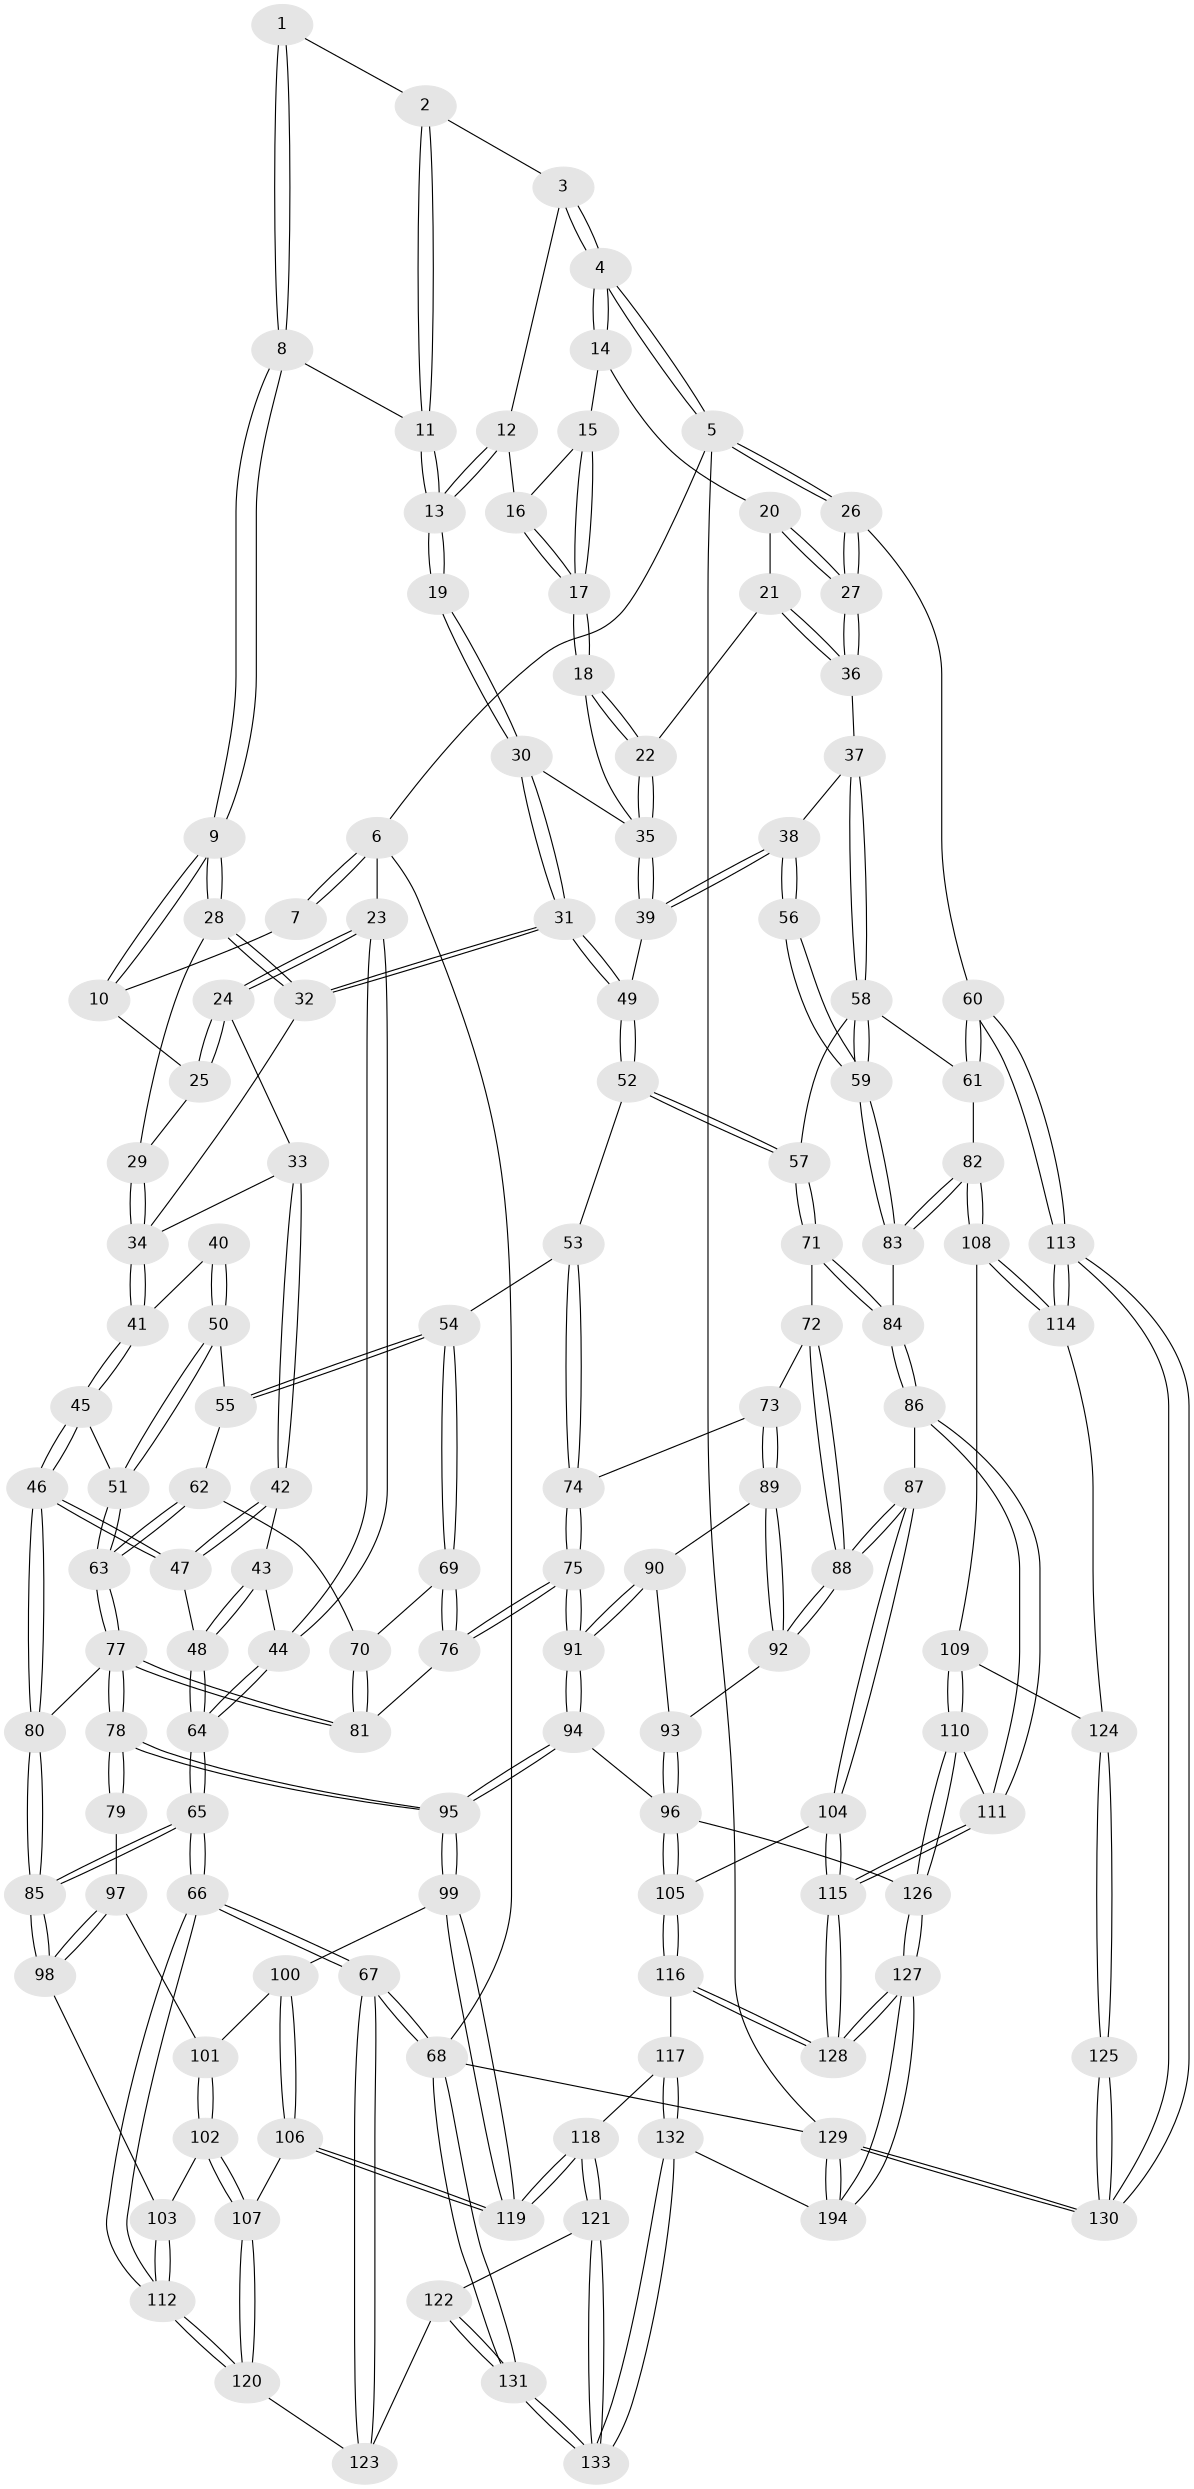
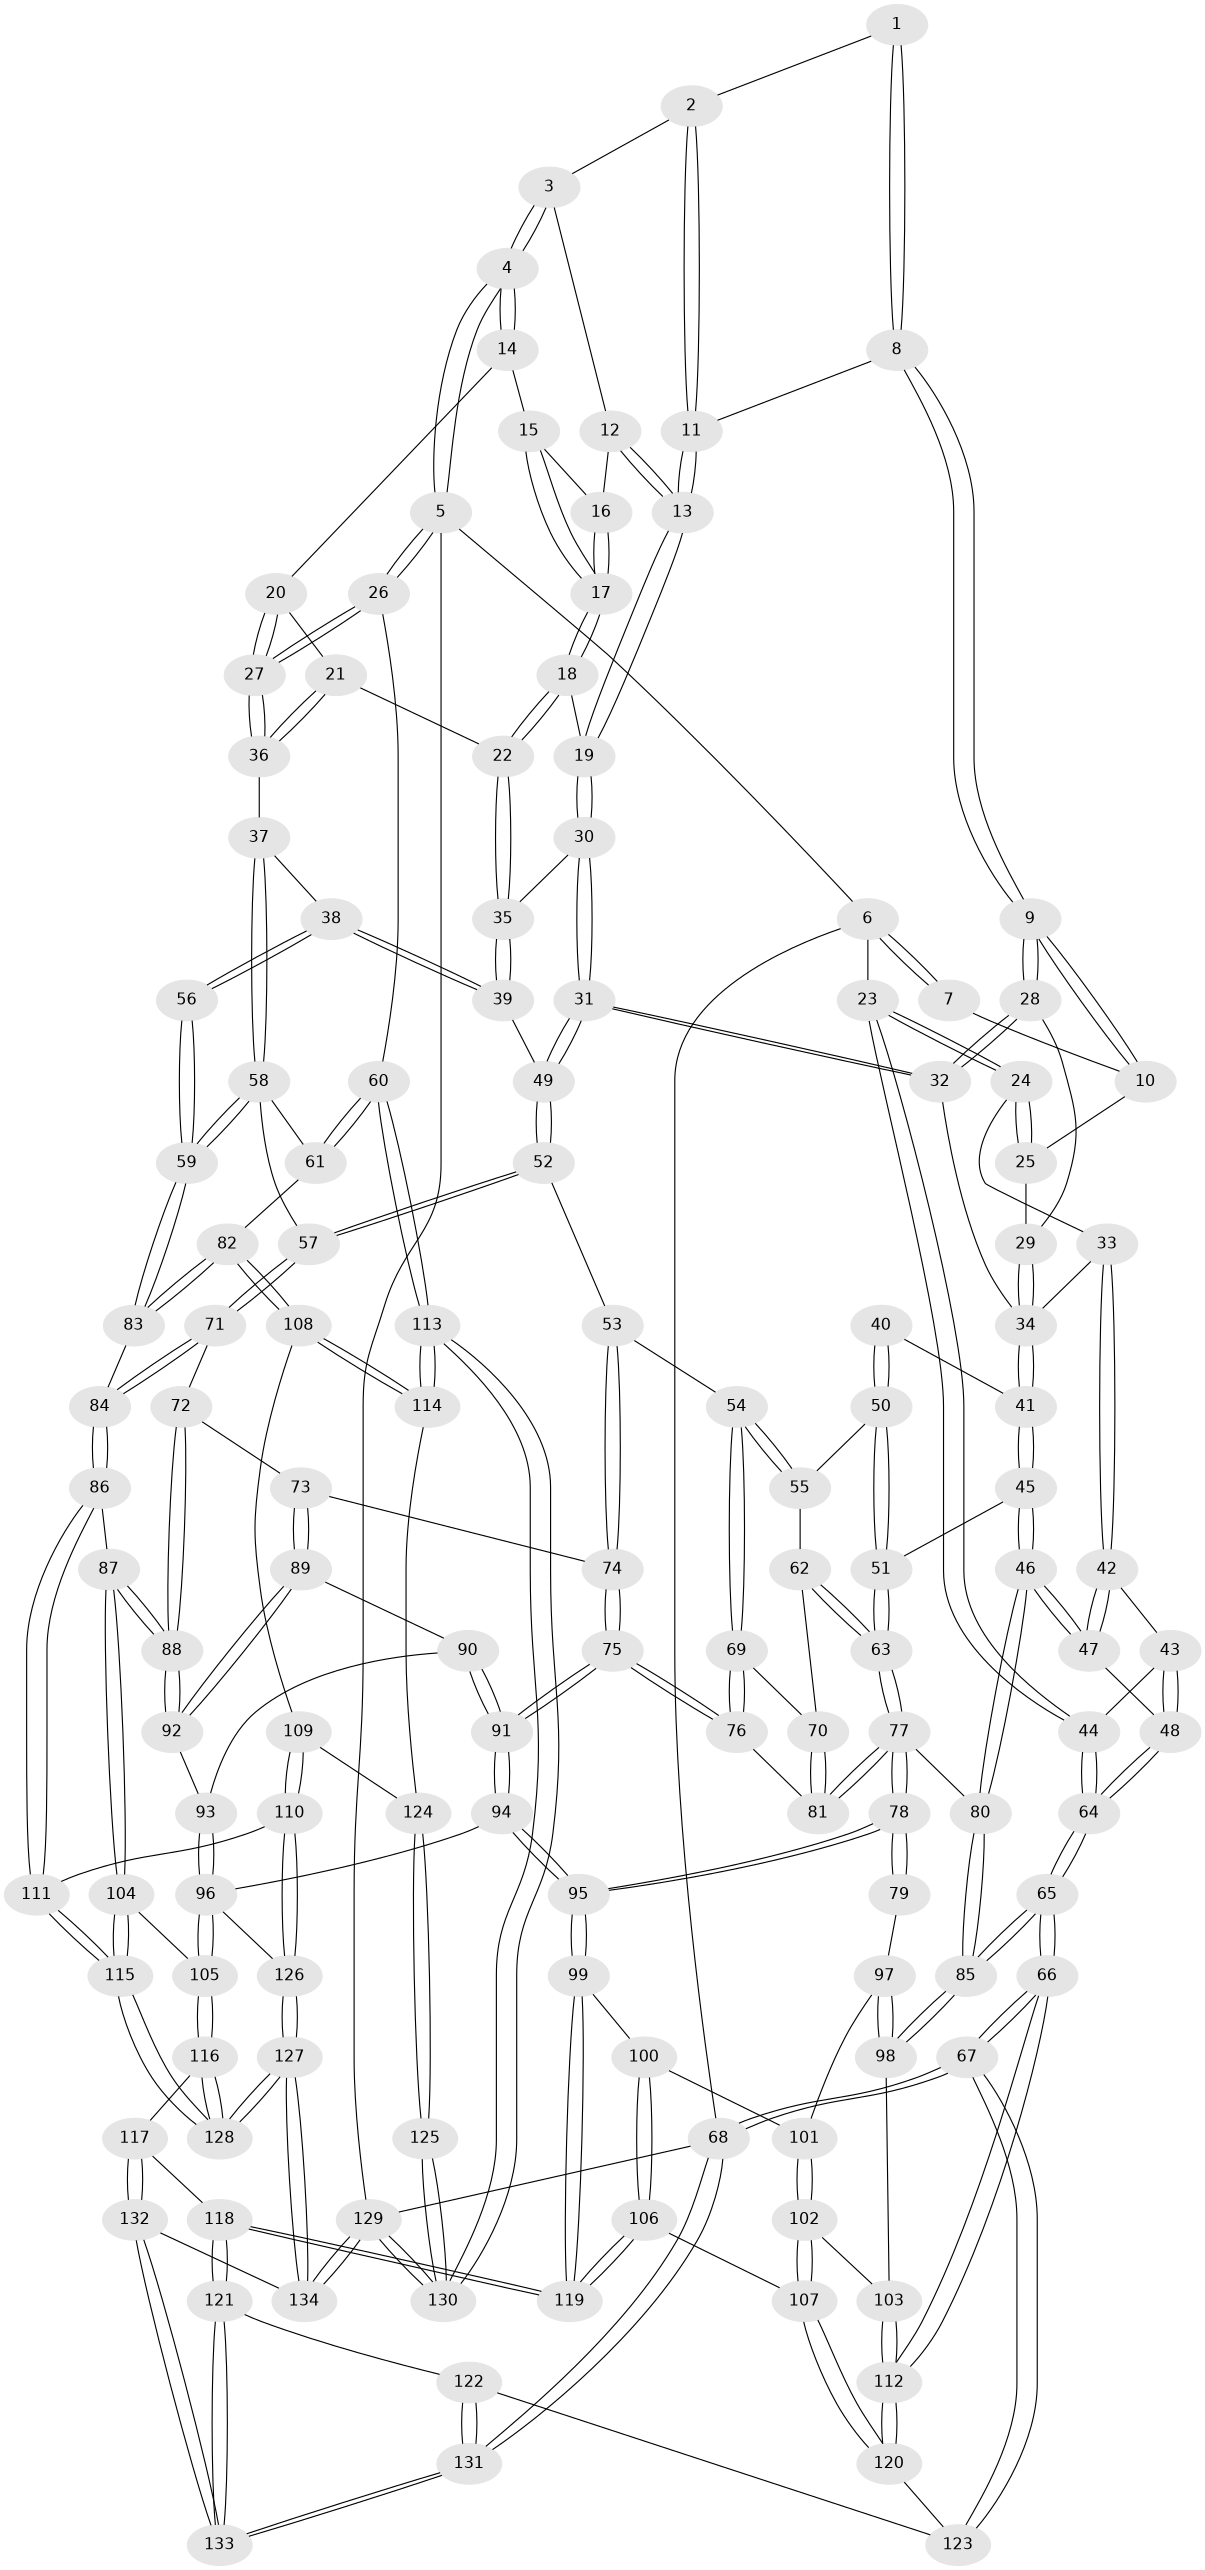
edge "18" -- "35": now "18" -- "19"
node "194": label "194" -> "134"
